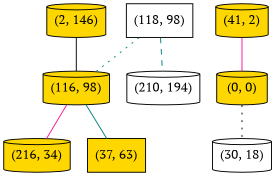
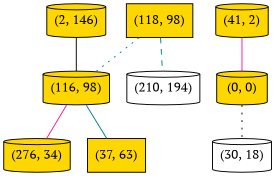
node "(118, 98)": fillcolor white -> gold
node "(216, 34)": label "(216, 34)" -> "(276, 34)"
